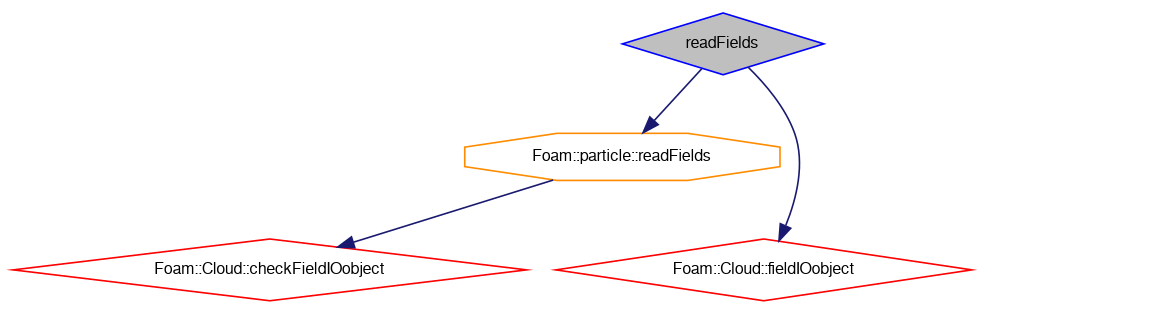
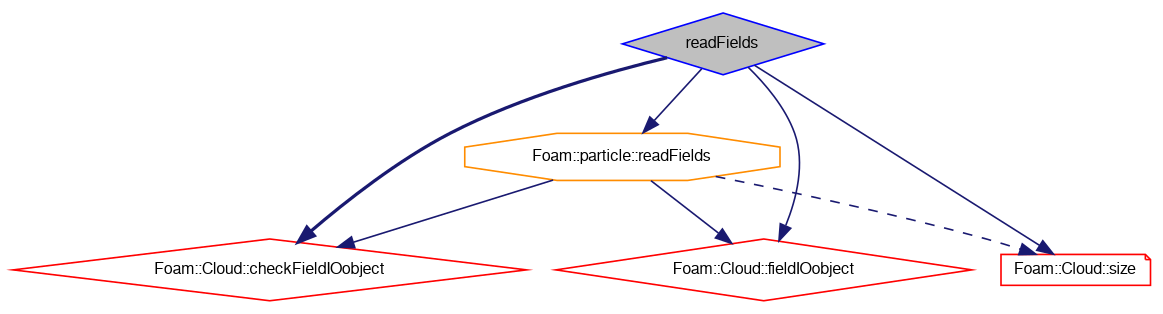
edge "readFields" -> "Foam::Cloud::checkFieldIOobject": added
edge "Foam::particle::readFields" -> "Foam::Cloud::fieldIOobject": added
node "Foam::Cloud::size": added
